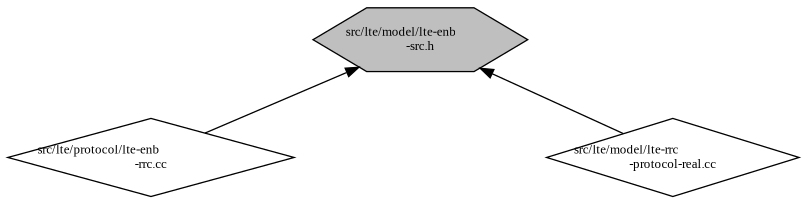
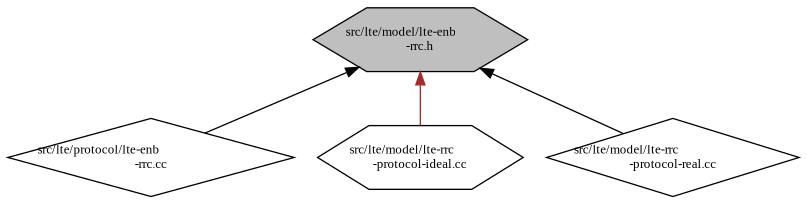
node "src/lte/model/lte-enb -src.h": label "src/lte/model/lte-enb -src.h" -> "src/lte/model/lte-enb -rrc.h"
node "src/lte/model/lte-rrc -protocol-ideal.cc": added
